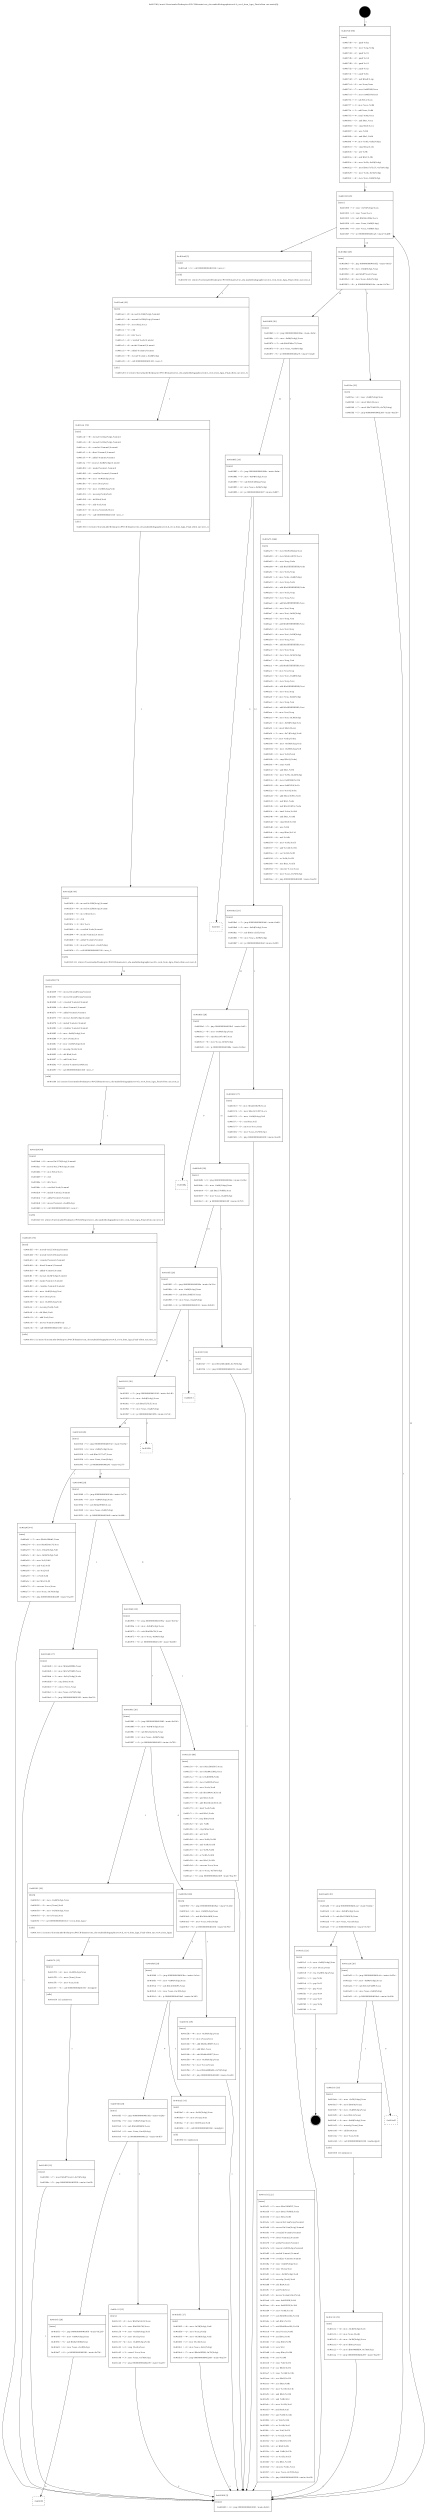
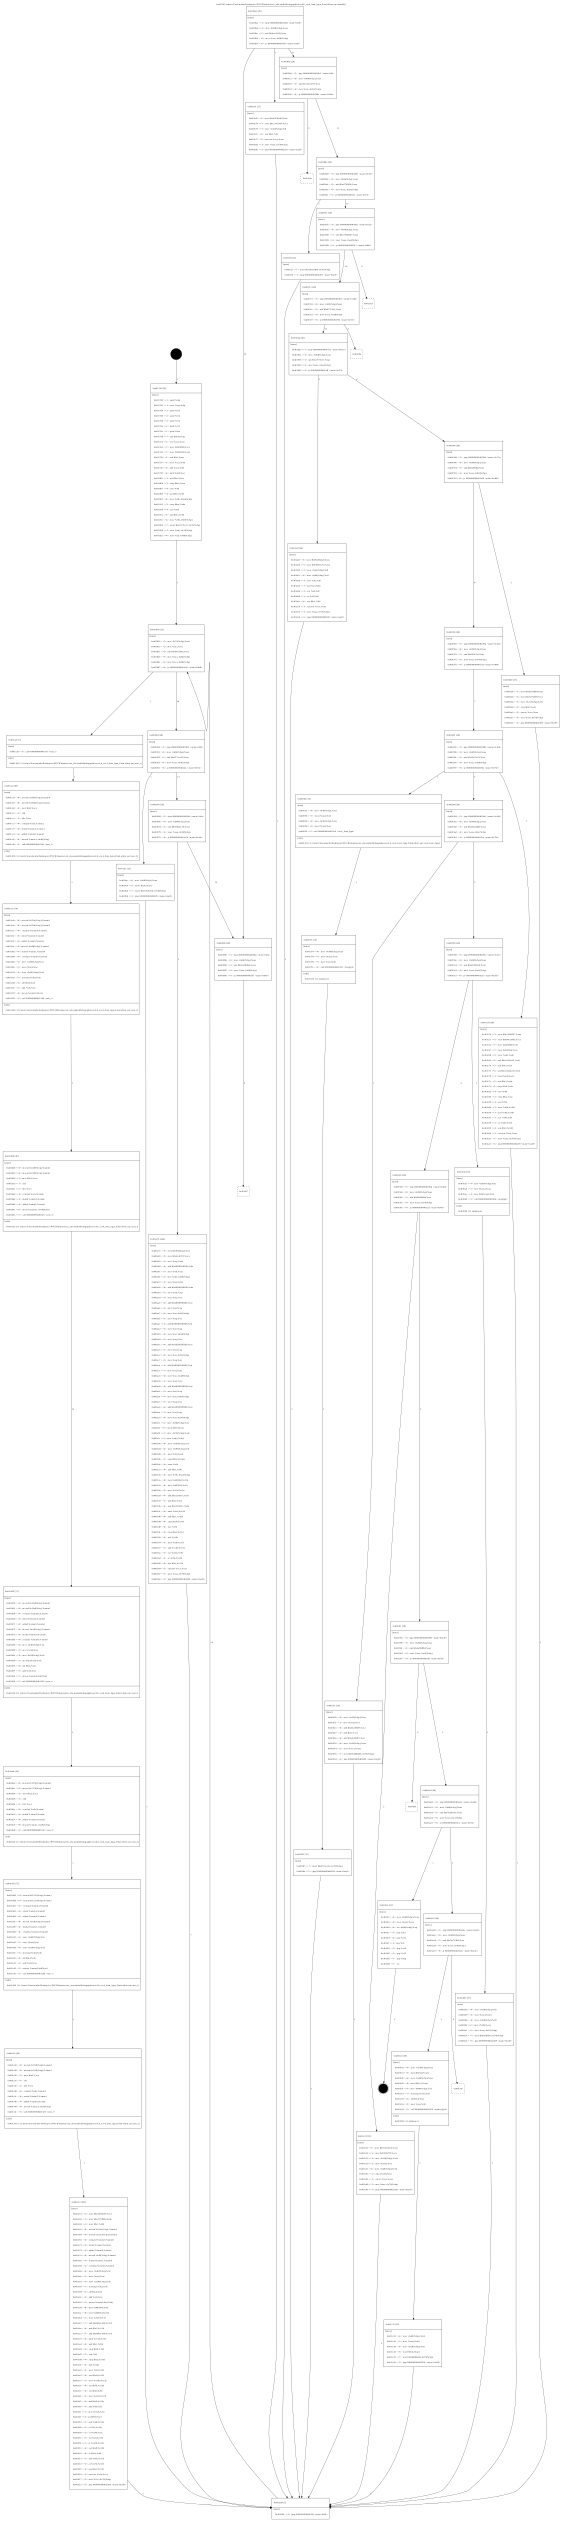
edge "0x401885 [28]" -> "0x4018a1 [28]": reversed
edge "0x401965 [28]" -> "0x401c50 [88]": now "0x401981 [28]" -> "0x401c50 [88]"
edge "0x4019f1 [28]" -> "0x401a0d [28]": added, label "2"
node "0x401e20 [49]": added
